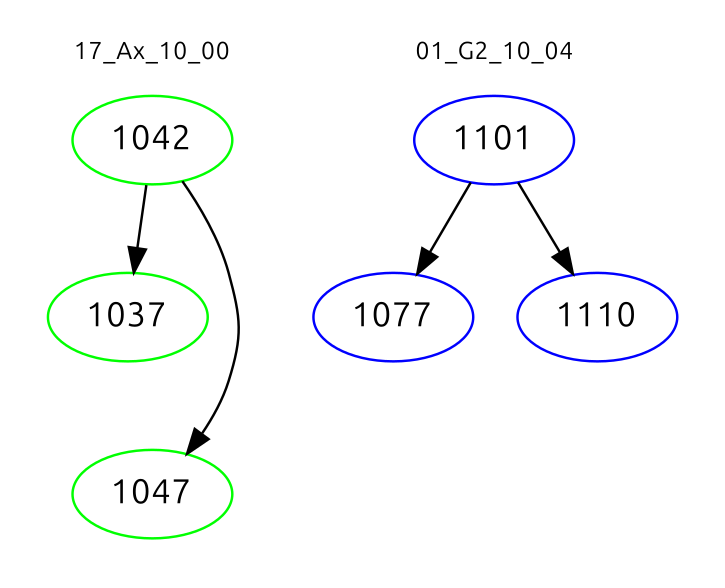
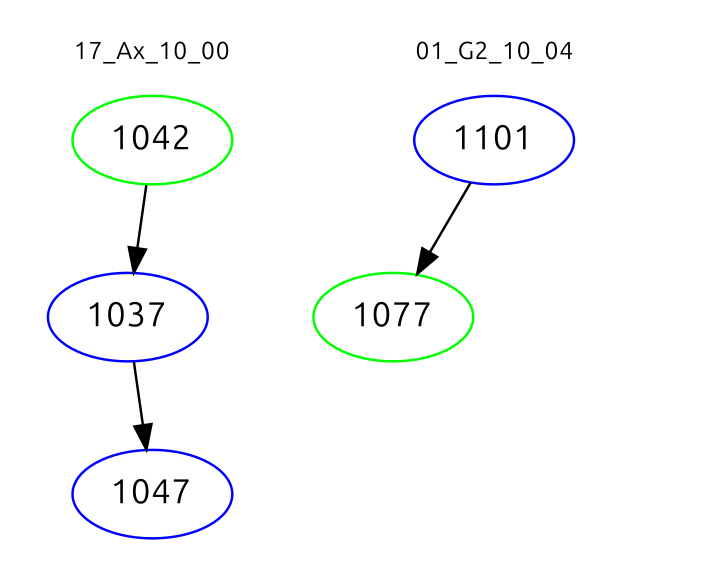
edge "1042" -> "1047": now "1037" -> "1047"
node "1037": color green -> blue
node "1077": color blue -> green
node "1110": removed
node "1047": color green -> blue
